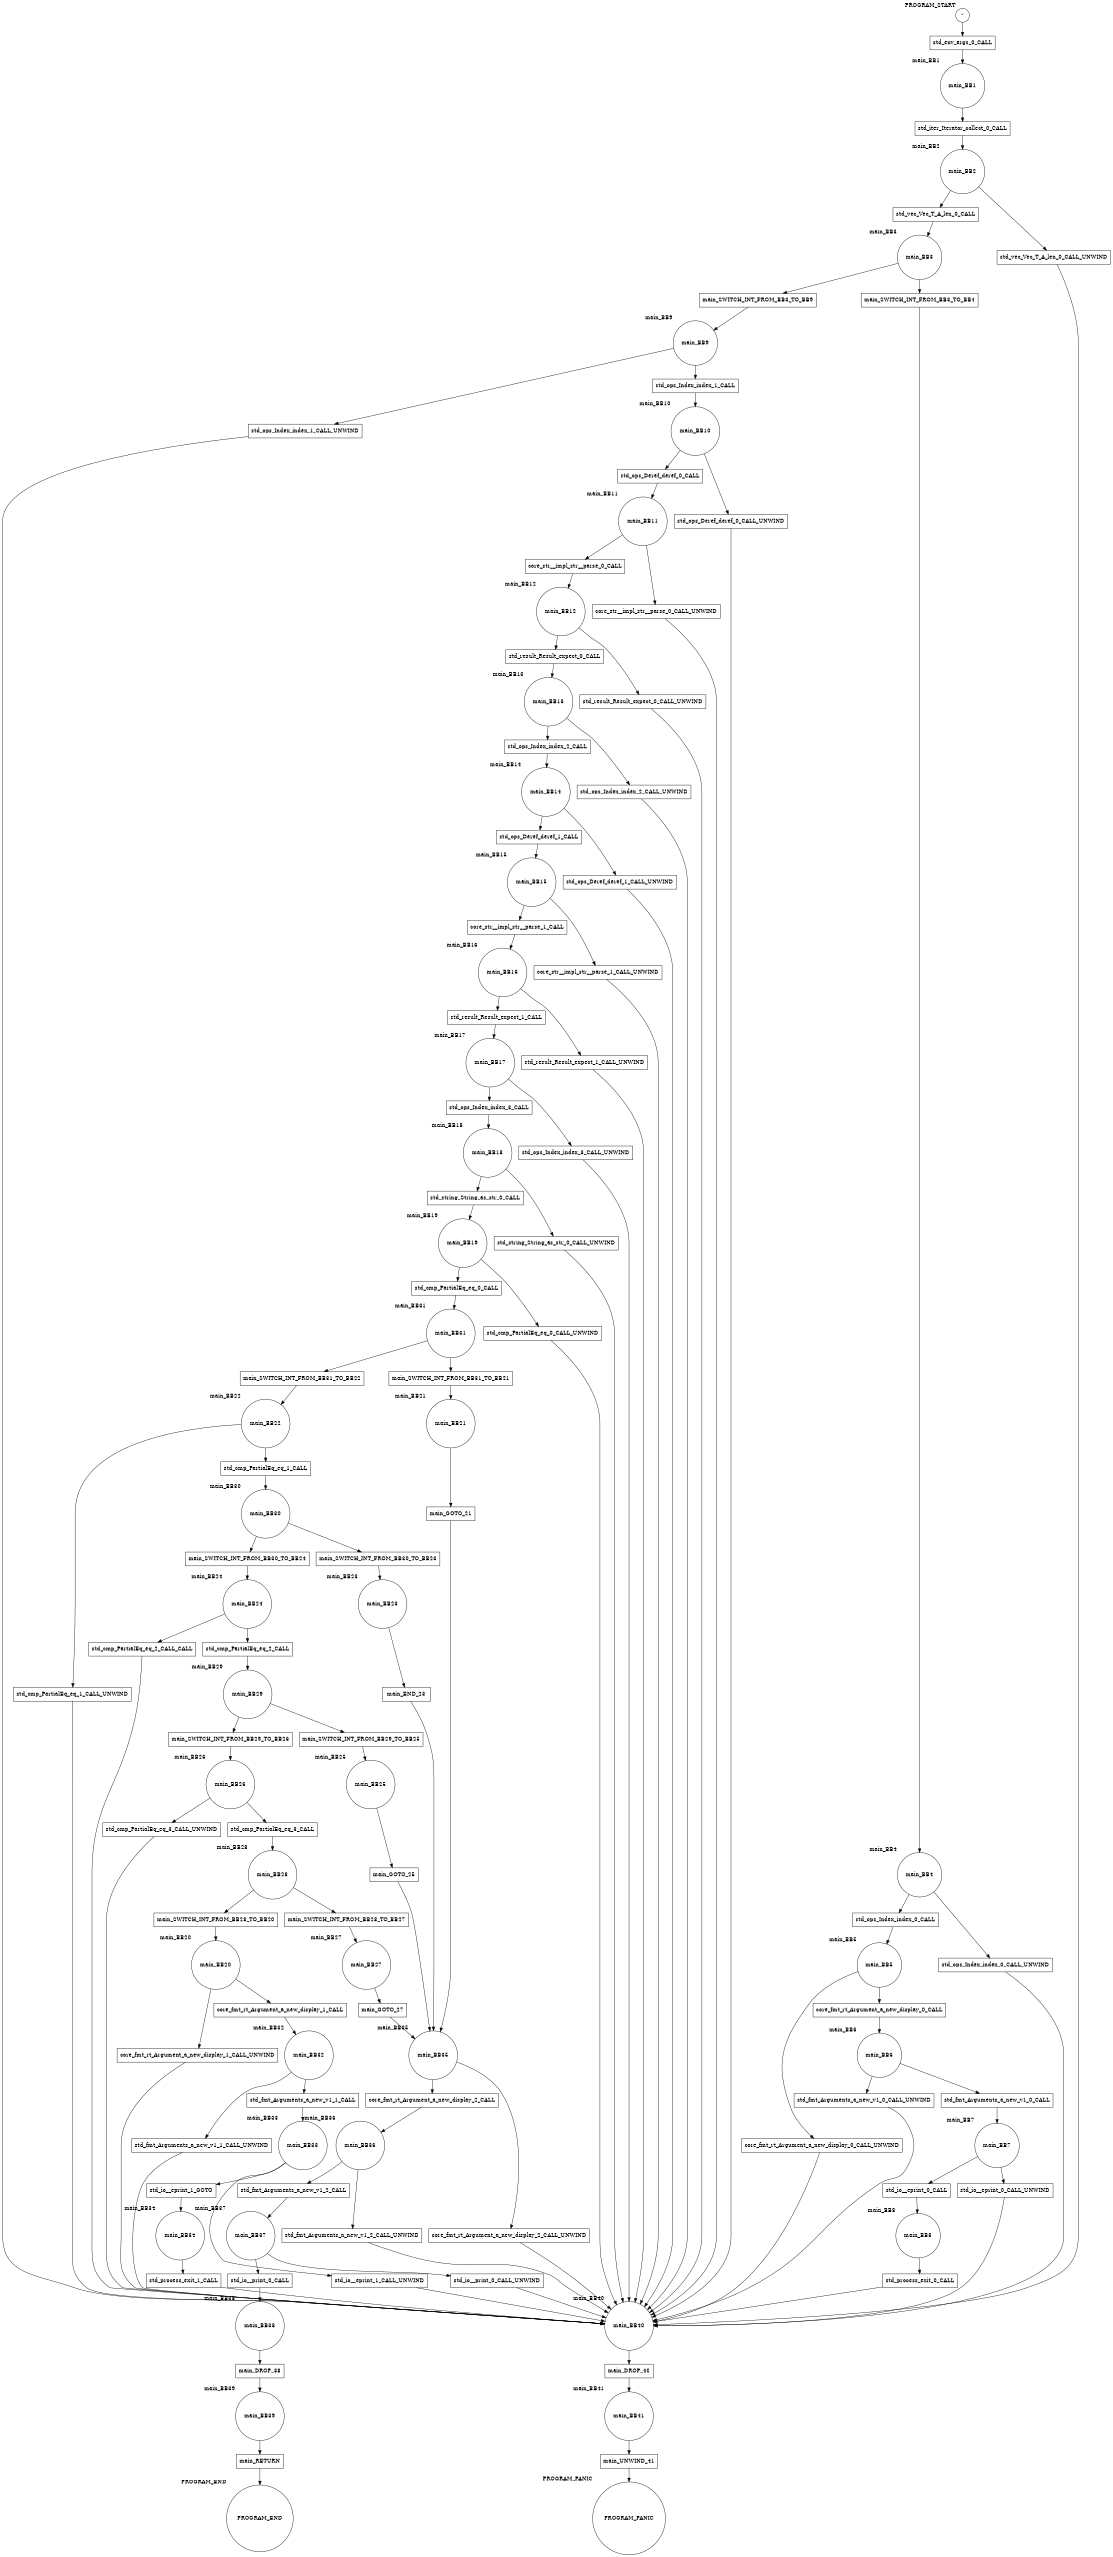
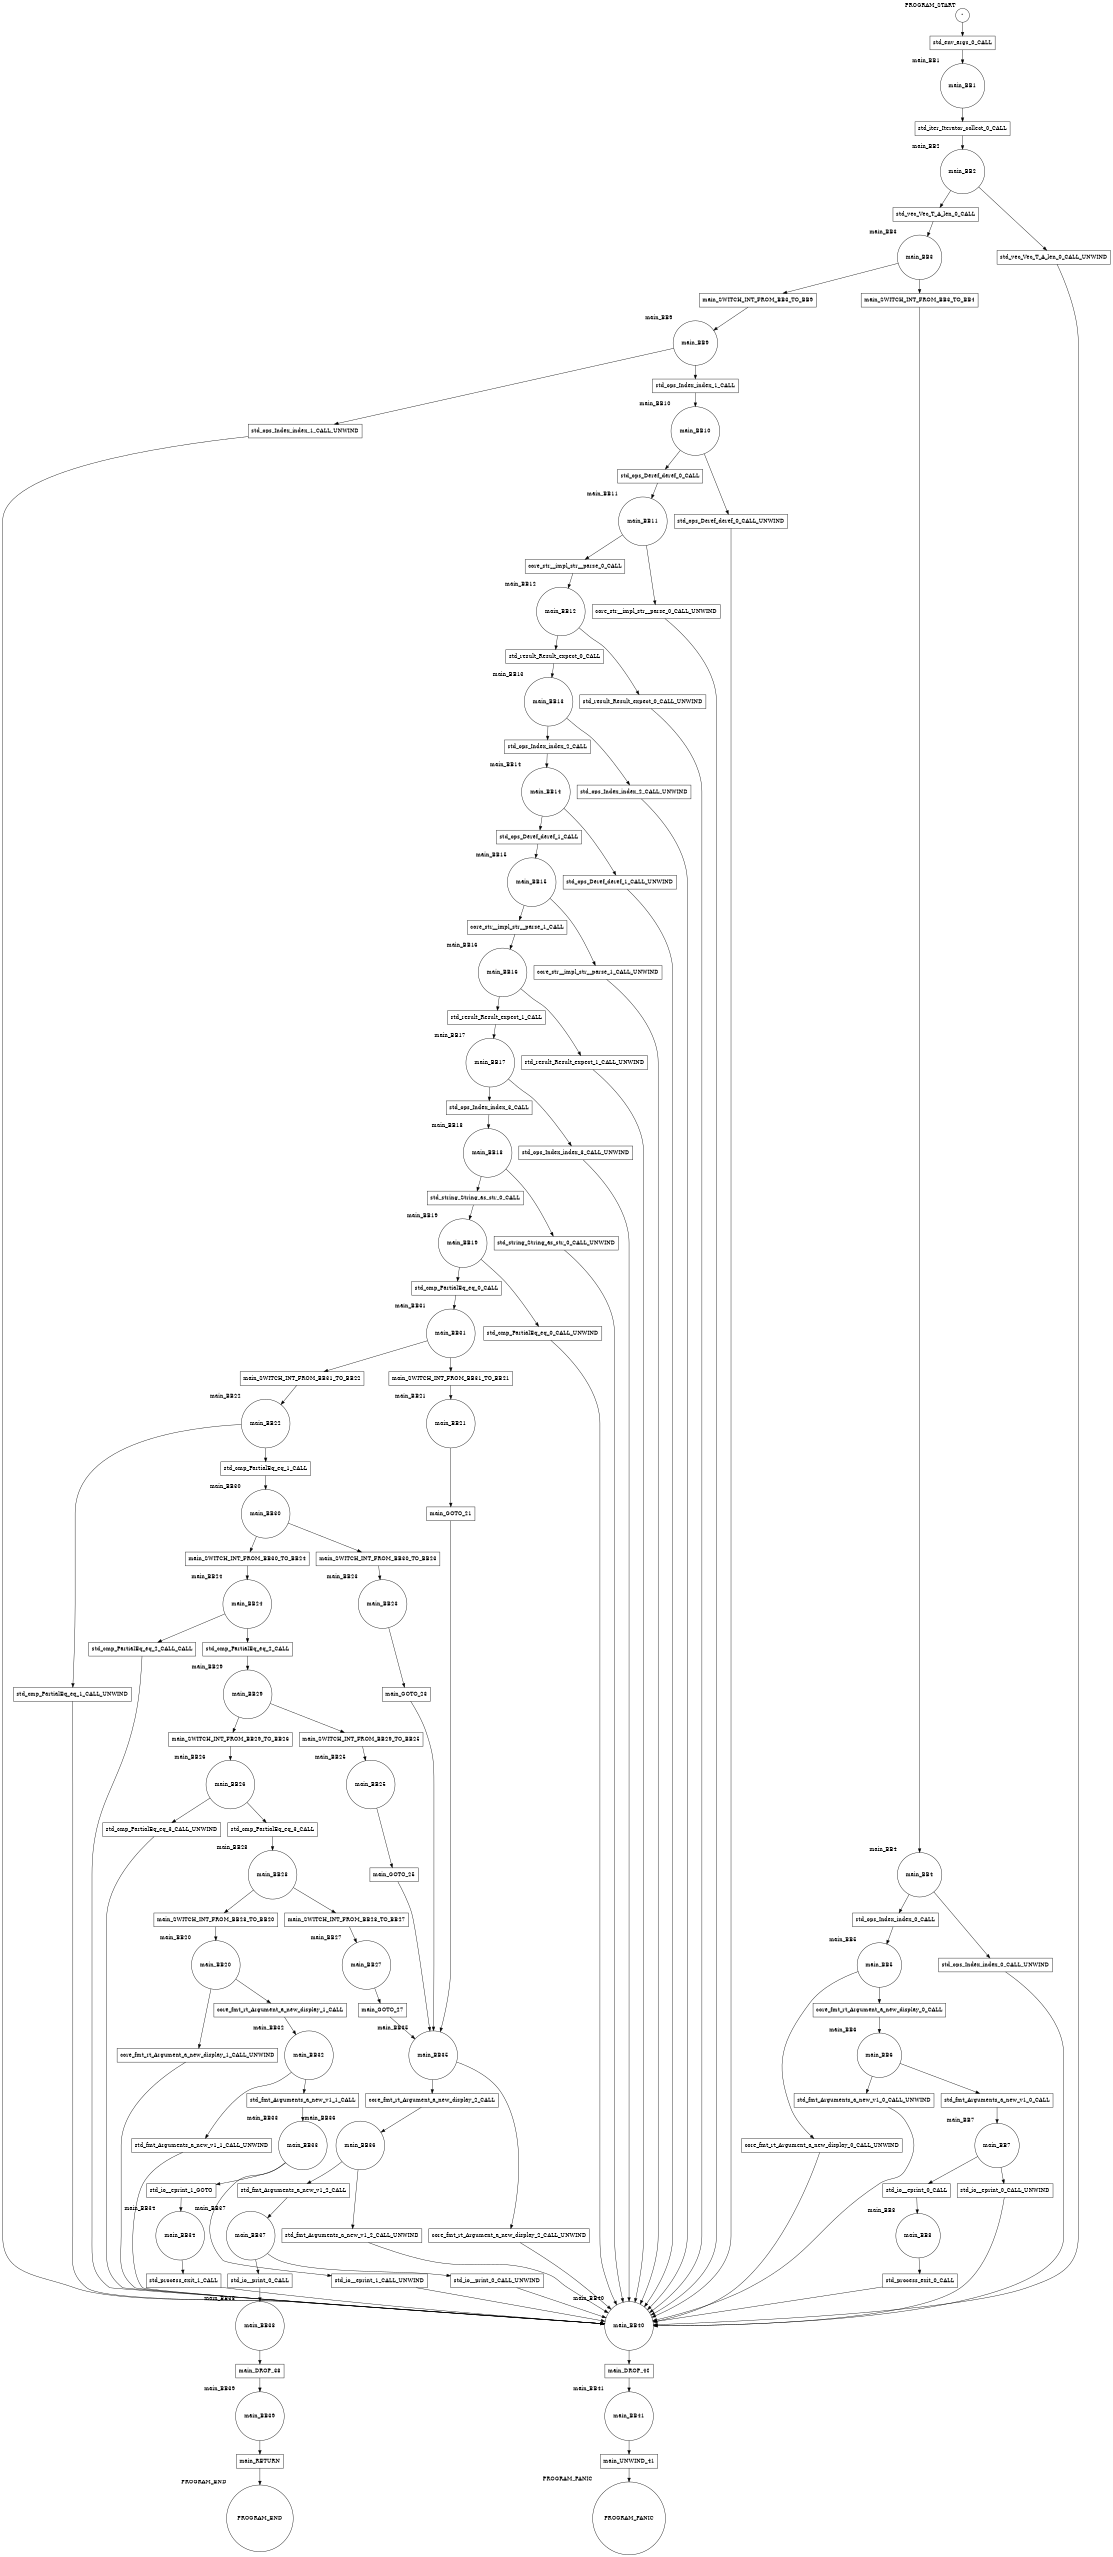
node "main_END_23": label "main_END_23" -> "main_GOTO_23"
